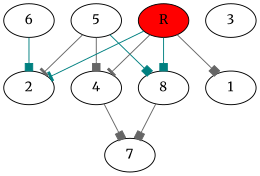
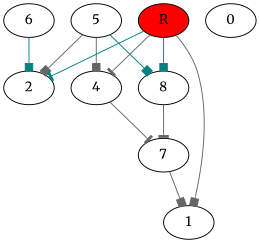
node "3": label "3" -> "0"
edge "5" -> "2": arrowhead tee -> box
edge "4" -> "7": arrowhead box -> tee
edge "8" -> "7": arrowhead box -> tee
edge "7" -> "1": added
